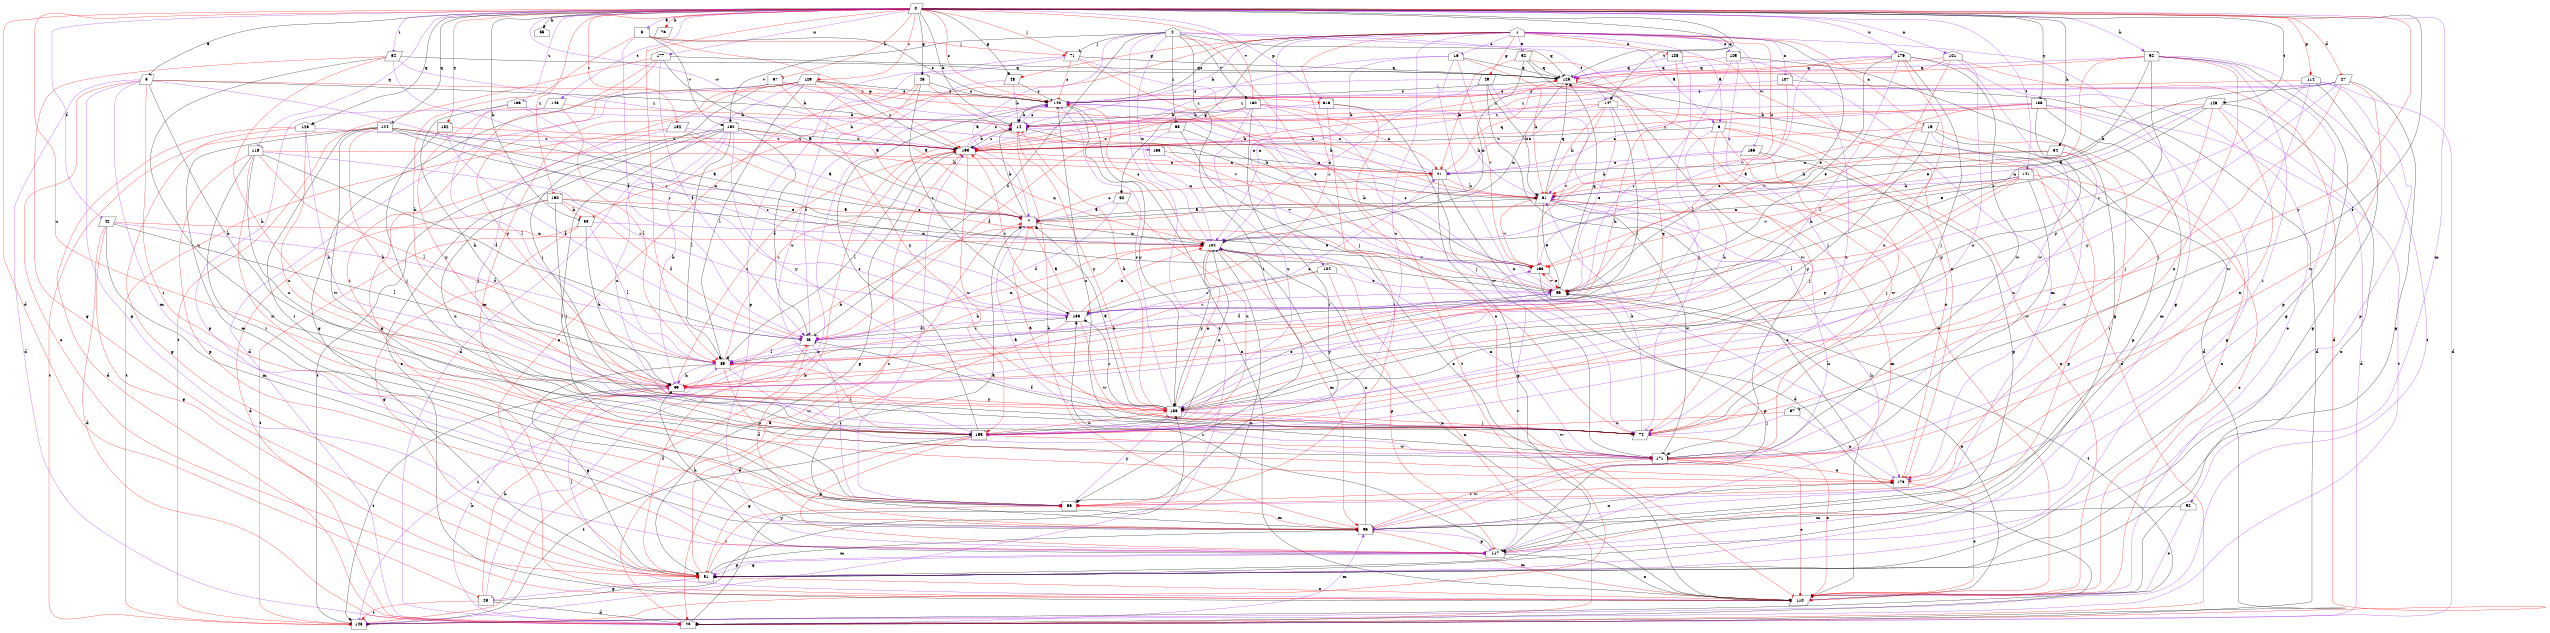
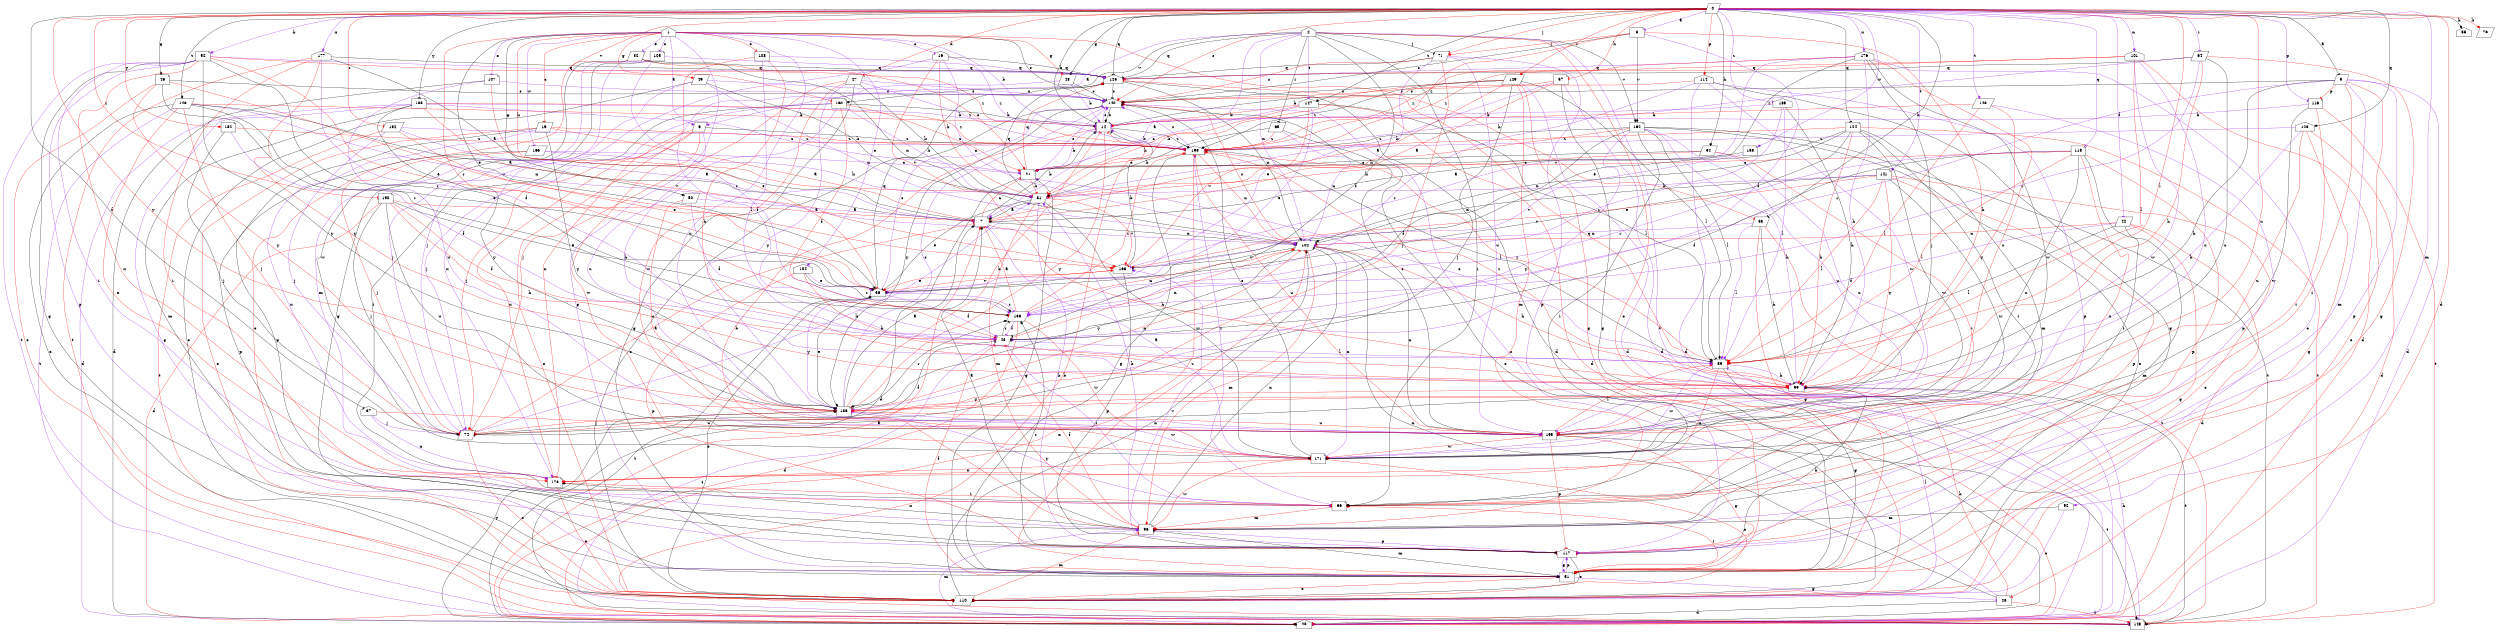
node "616": label "616" -> "116"
edge "190" -> "58": now "190" -> "59"
